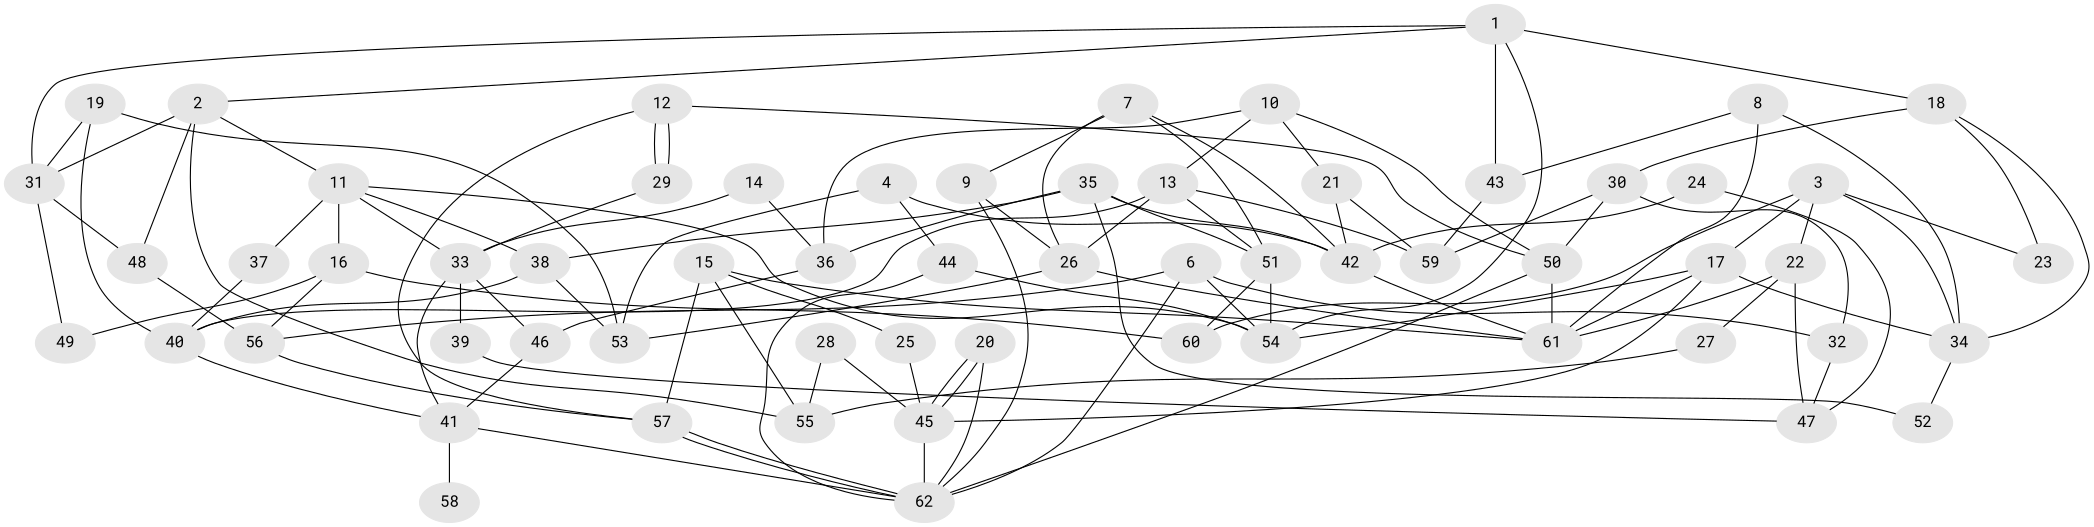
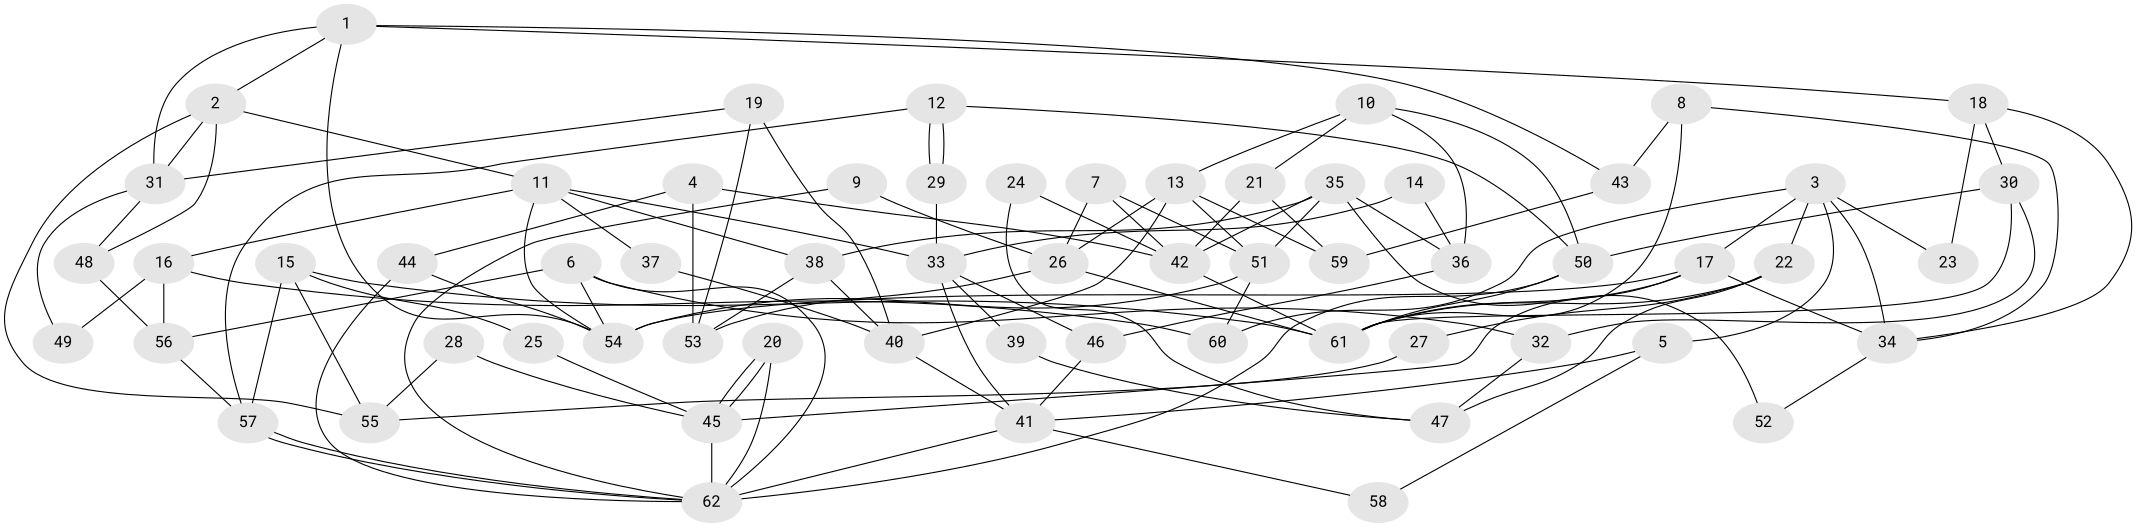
edge "7" -- "9": removed
edge "30" -- "59": now "30" -- "61"
node "5": added
